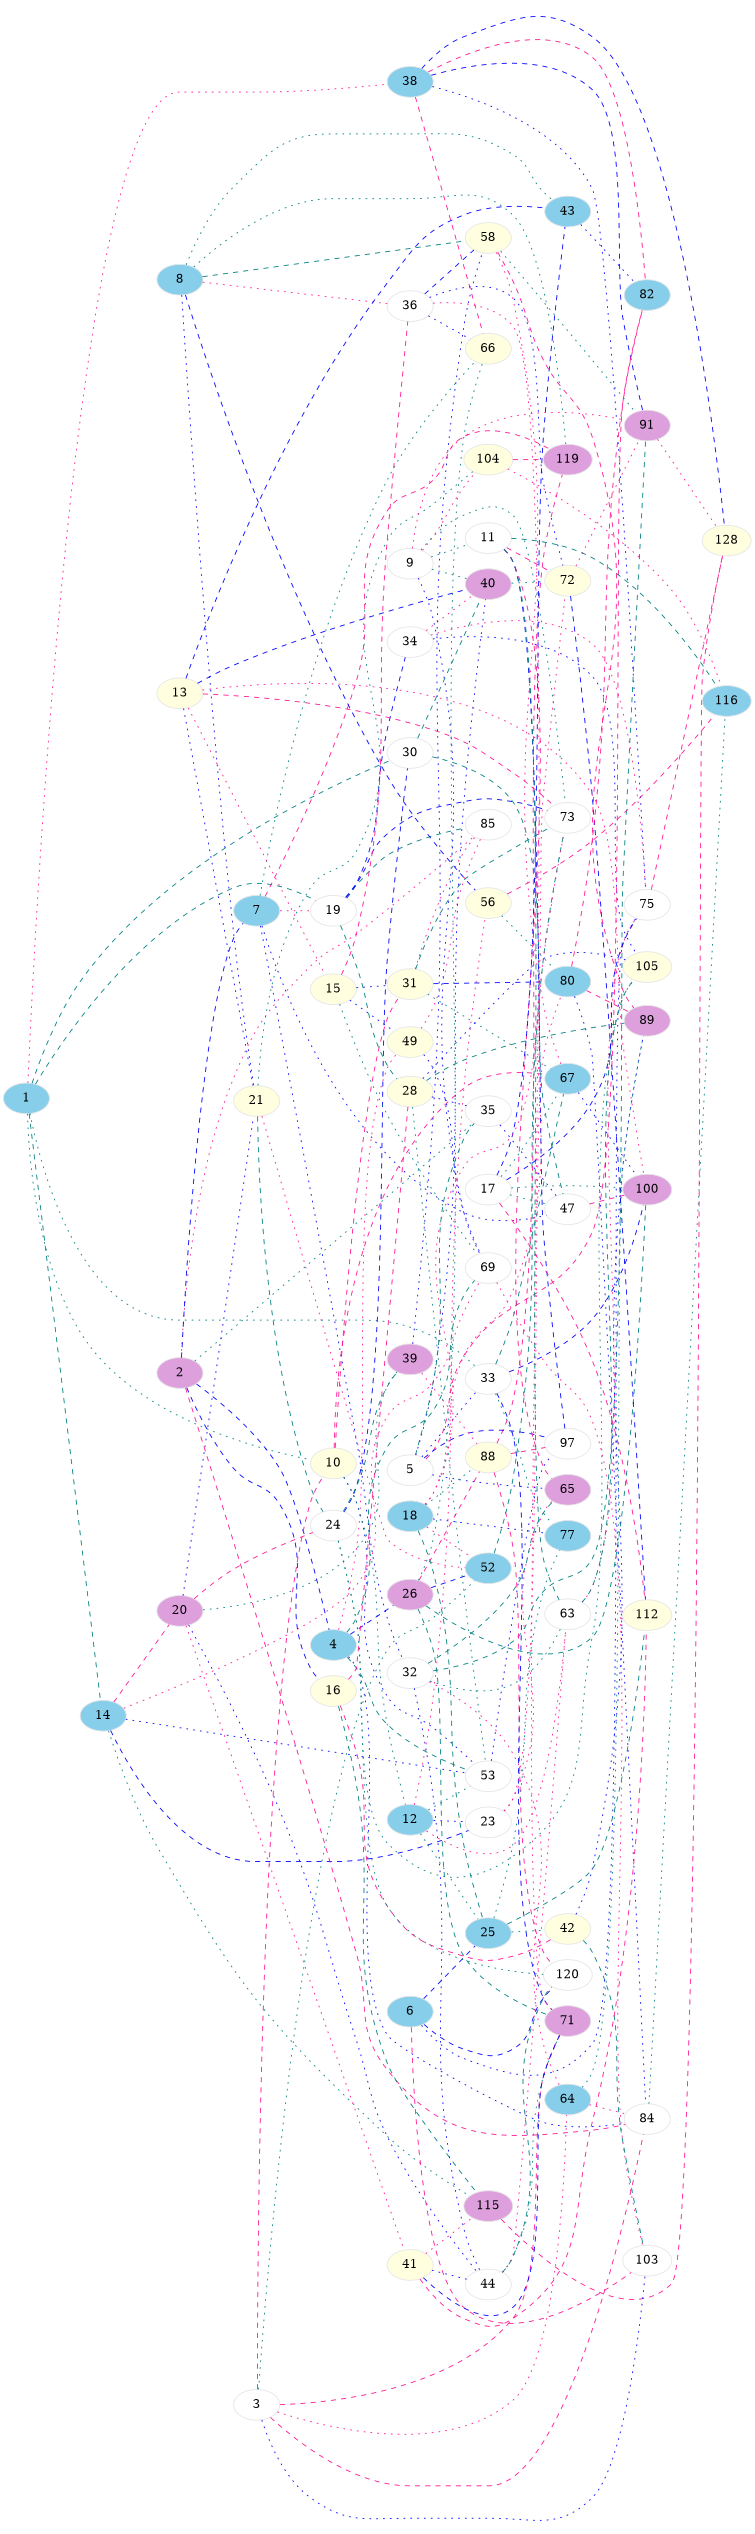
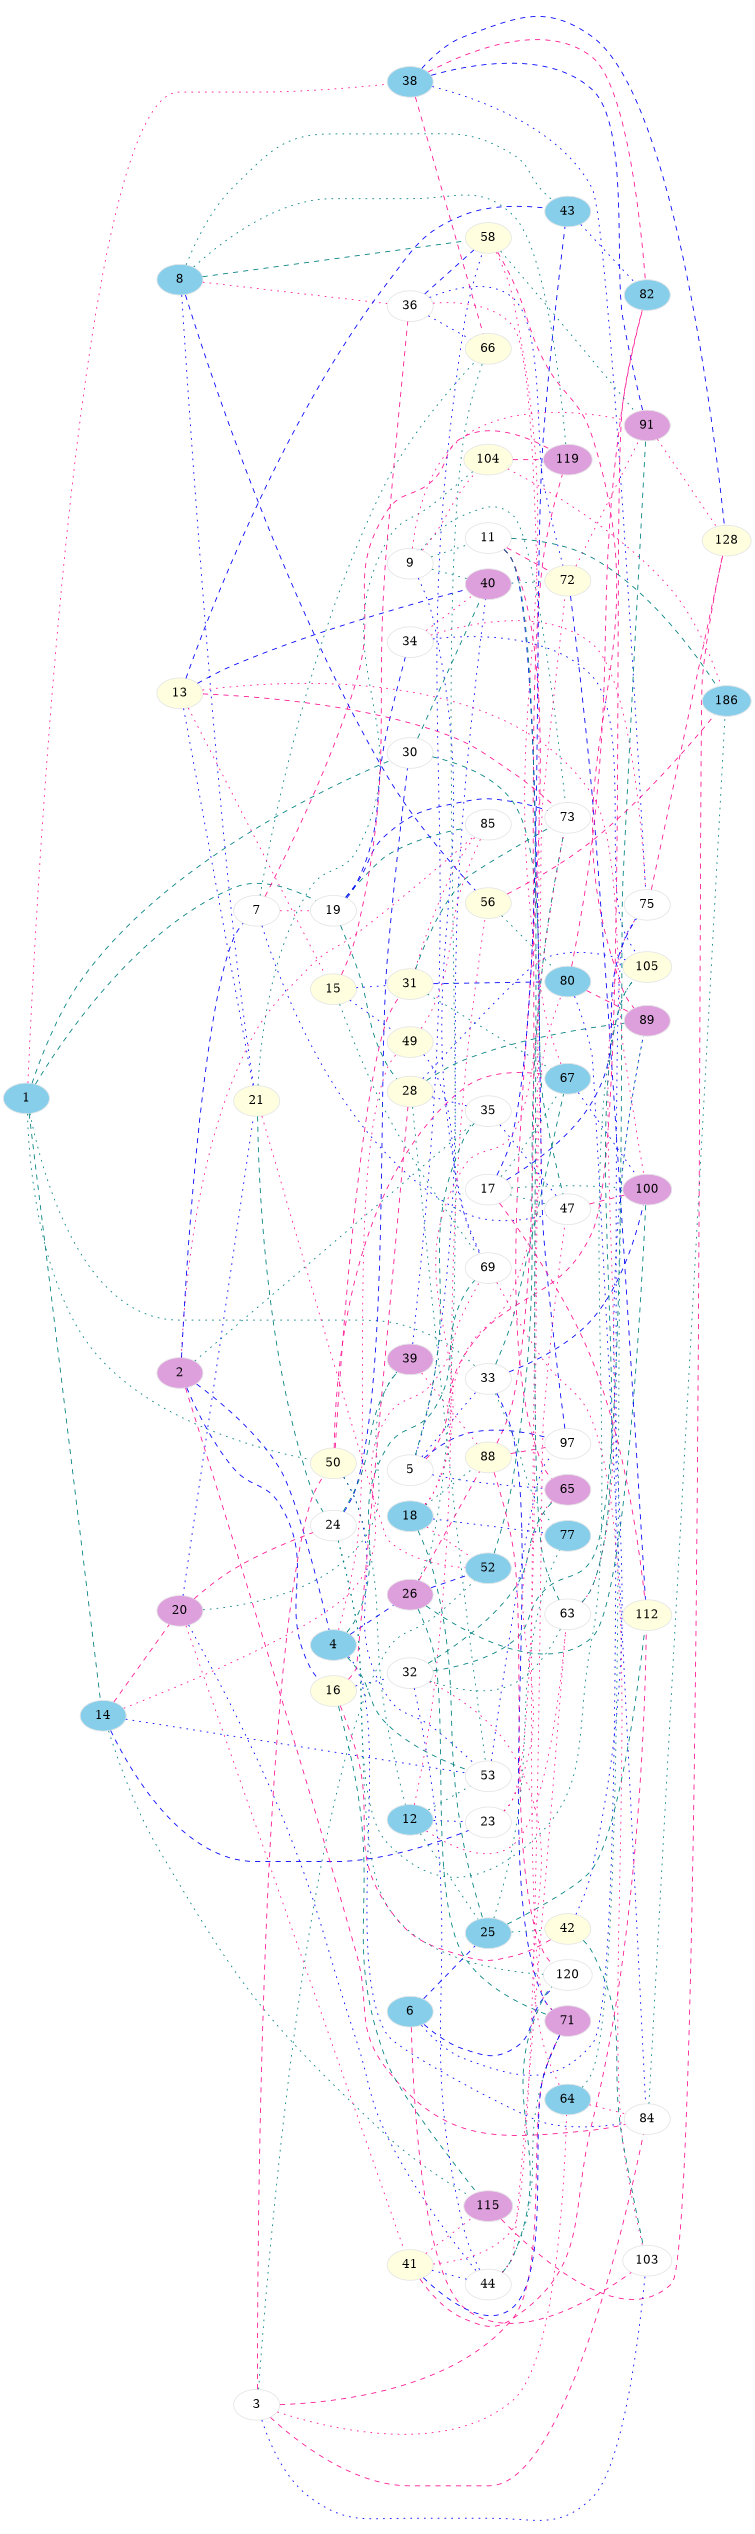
node "116": label "116" -> "186"
node "7": fillcolor skyblue -> white
edge "7" -- "32": now "16" -- "32"
node "10": label "10" -> "50"
edge "47" -- "41": added
